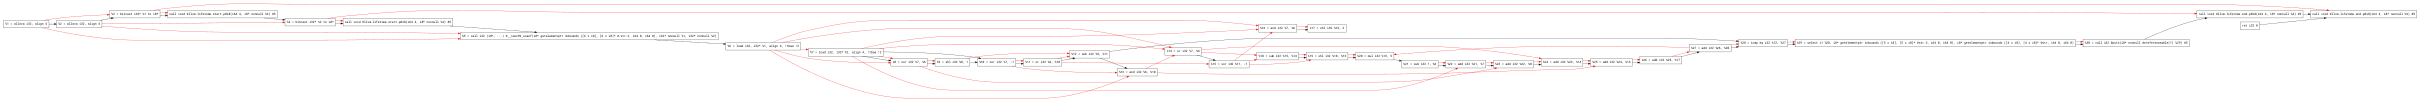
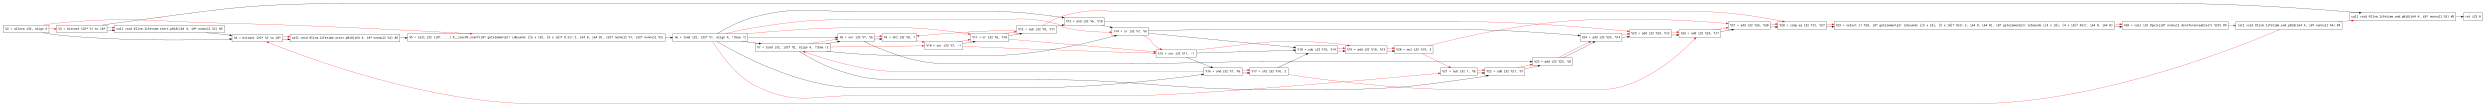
edge "%3 = bitcast i32* %1 to i8*" -> "call void @llvm.lifetime.end.p0i8(i64 4, i8* nonnull %3) #5": color red -> black
edge "%4 = bitcast i32* %2 to i8*" -> "call void @llvm.lifetime.end.p0i8(i64 4, i8* nonnull %4) #5": reversed
edge "call void @llvm.lifetime.end.p0i8(i64 4, i8* nonnull %4) #5" -> "call void @llvm.lifetime.end.p0i8(i64 4, i8* nonnull %3) #5": color black -> red
edge "%2 = alloca i32, align 4" -> "%3 = bitcast i32* %1 to i8*": color black -> red
edge "%6 = load i32, i32* %1, align 4, !tbaa !2" -> "%16 = and i32 %7, %6": color red -> black
edge "ret i32 0" -> "call void @llvm.lifetime.end.p0i8(i64 4, i8* nonnull %3) #5": reversed
edge "%2 = alloca i32, align 4" -> "%4 = bitcast i32* %2 to i8*": color red -> black
node "%1 = alloca i32, align 4": removed
edge "%30 = call i32 @puts(i8* nonnull dereferenceable(1) %29) #5" -> "call void @llvm.lifetime.end.p0i8(i64 4, i8* nonnull %4) #5": color black -> red
edge "%6 = load i32, i32* %1, align 4, !tbaa !2" -> "%11 = or i32 %6, %10": added
edge "%7 = load i32, i32* %2, align 4, !tbaa !2" -> "%16 = and i32 %7, %6": reversed
edge "%12 = sub i32 %9, %11" -> "%28 = icmp eq i32 %12, %27": color black -> red
edge "%7 = load i32, i32* %2, align 4, !tbaa !2" -> "%14 = or i32 %7, %6": color red -> black
edge "%14 = or i32 %7, %6" -> "%24 = add i32 %23, %14": color red -> black
edge "%27 = add i32 %26, %20" -> "%20 = mul i32 %19, 5": reversed
edge "%15 = xor i32 %11, -1" -> "%16 = and i32 %7, %6": color red -> black
edge "%6 = load i32, i32* %1, align 4, !tbaa !2" -> "%7 = load i32, i32* %2, align 4, !tbaa !2": color red -> black
edge "%7 = load i32, i32* %2, align 4, !tbaa !2" -> "%10 = xor i32 %7, -1": color black -> red
edge "%9 = shl i32 %8, 1" -> "%12 = sub i32 %9, %11": reversed
edge "%14 = or i32 %7, %6" -> "%18 = sub i32 %15, %14": color red -> black
node "%19 = shl i32 %18, %13": label "%19 = shl i32 %18, %13" -> "%19 = add i32 %18, %13"
edge "%14 = or i32 %7, %6" -> "%15 = xor i32 %11, -1": color black -> red
edge "%15 = xor i32 %11, -1" -> "%18 = sub i32 %15, %14": color red -> black
edge "%17 = shl i32 %16, 2" -> "%18 = sub i32 %15, %14": added
edge "%20 = mul i32 %19, 5" -> "%21 = sub i32 1, %6": color black -> red
edge "%6 = load i32, i32* %1, align 4, !tbaa !2" -> "%8 = xor i32 %7, %6": color red -> black
edge "%9 = shl i32 %8, 1" -> "%10 = xor i32 %7, -1": color black -> red
edge "%13 = and i32 %6, %10" -> "%14 = or i32 %7, %6": color red -> black
edge "%10 = xor i32 %7, -1" -> "%13 = and i32 %6, %10": now "%10 = xor i32 %7, -1" -> "%15 = xor i32 %11, -1"
edge "%8 = xor i32 %7, %6" -> "%23 = add i32 %22, %8": color red -> black
edge "%7 = load i32, i32* %2, align 4, !tbaa !2" -> "%22 = add i32 %21, %7": color red -> black
edge "%17 = shl i32 %16, 2" -> "%26 = add i32 %25, %17": added
edge "%6 = load i32, i32* %1, align 4, !tbaa !2" -> "%21 = sub i32 1, %6": added
edge "%6 = load i32, i32* %1, align 4, !tbaa !2" -> "%13 = and i32 %6, %10": color red -> black
